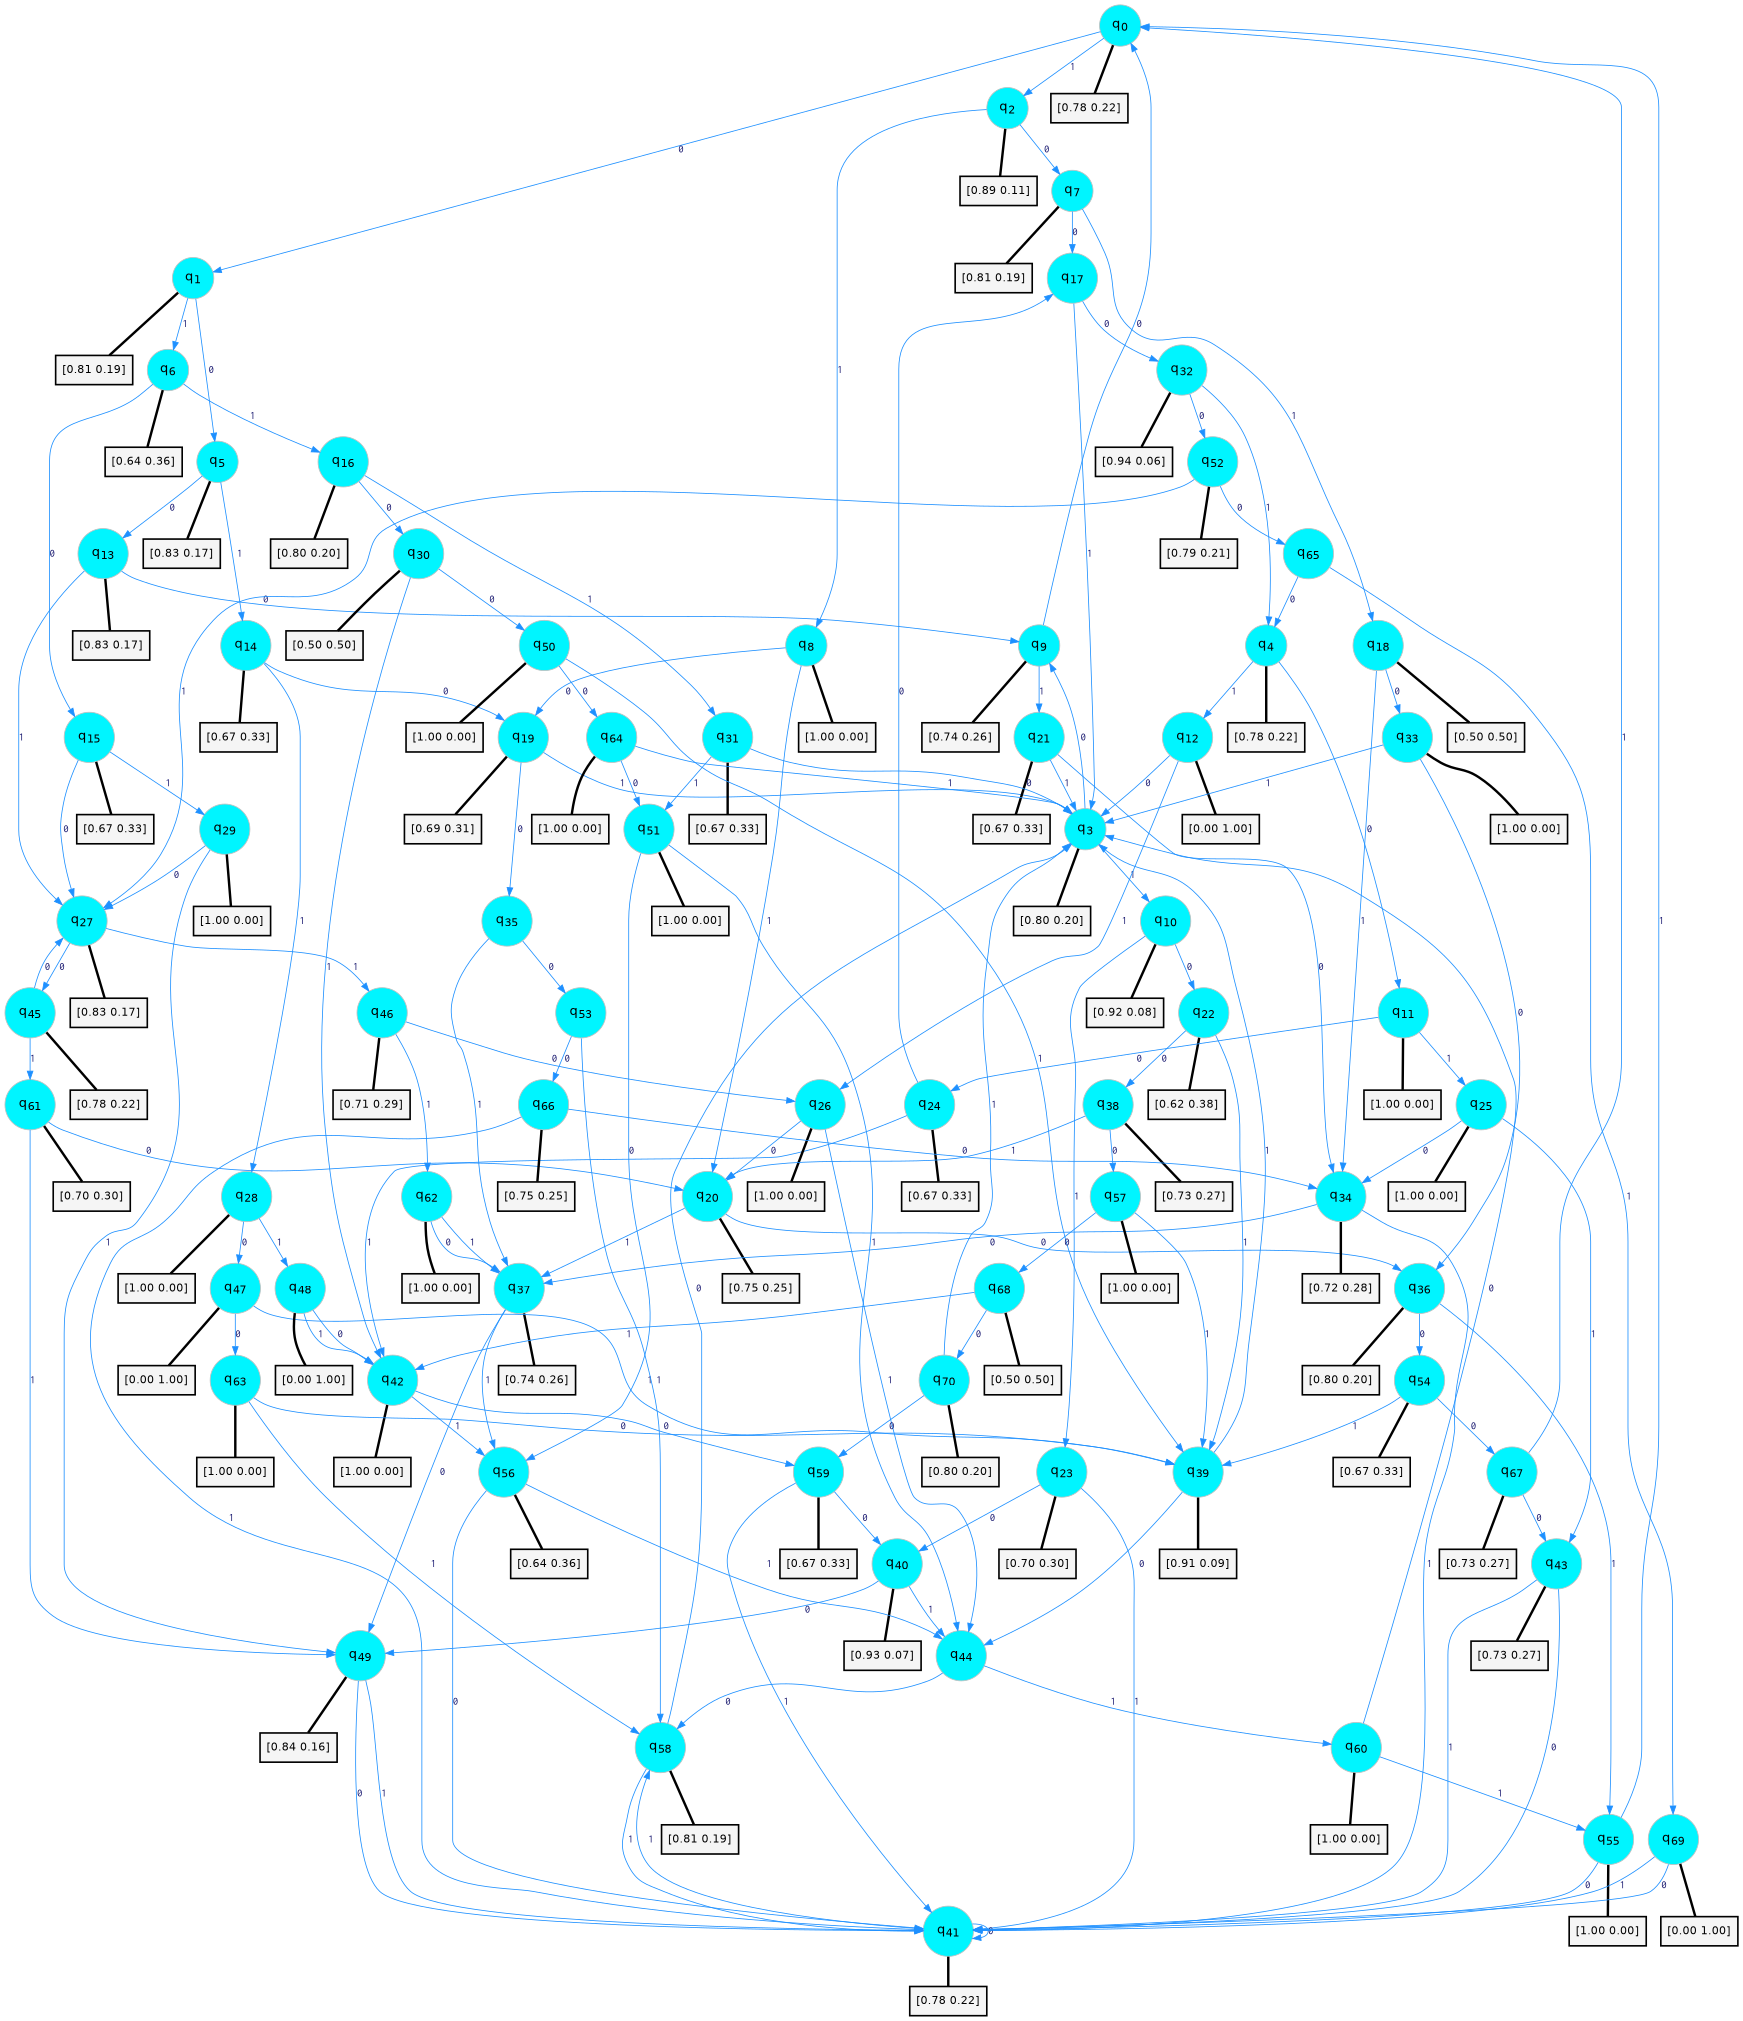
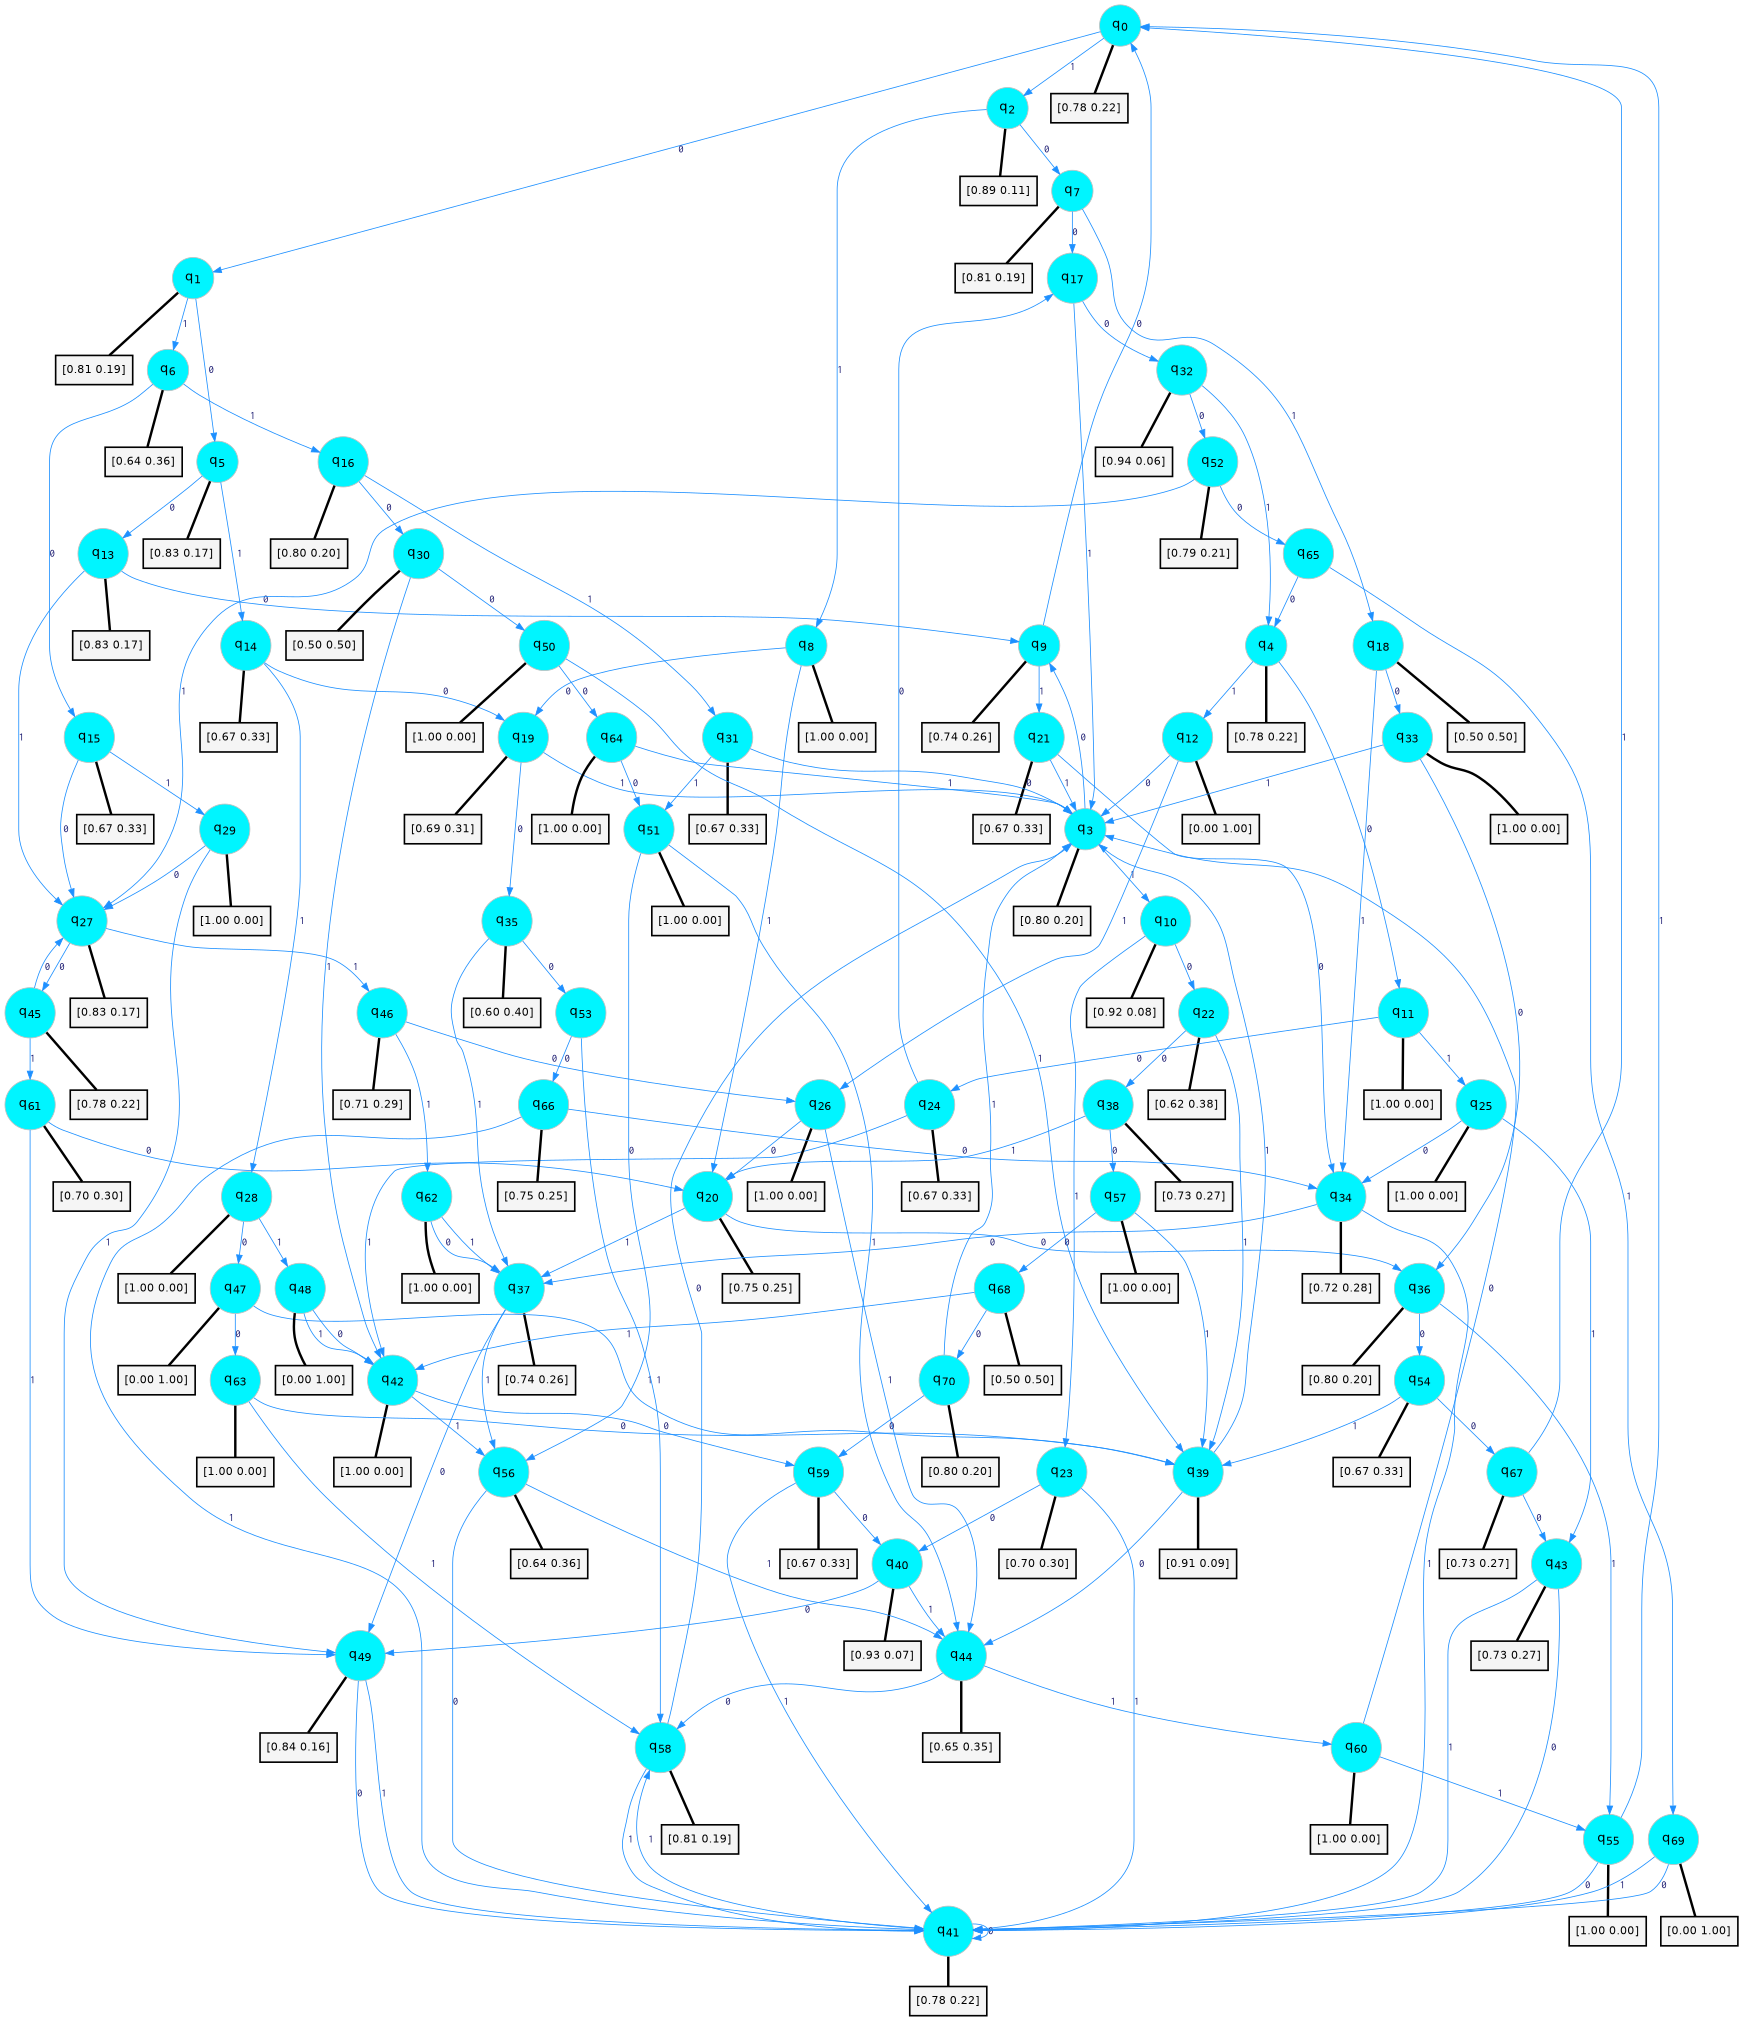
node "[0.60 0.40]": added
node "[0.65 0.35]": added
